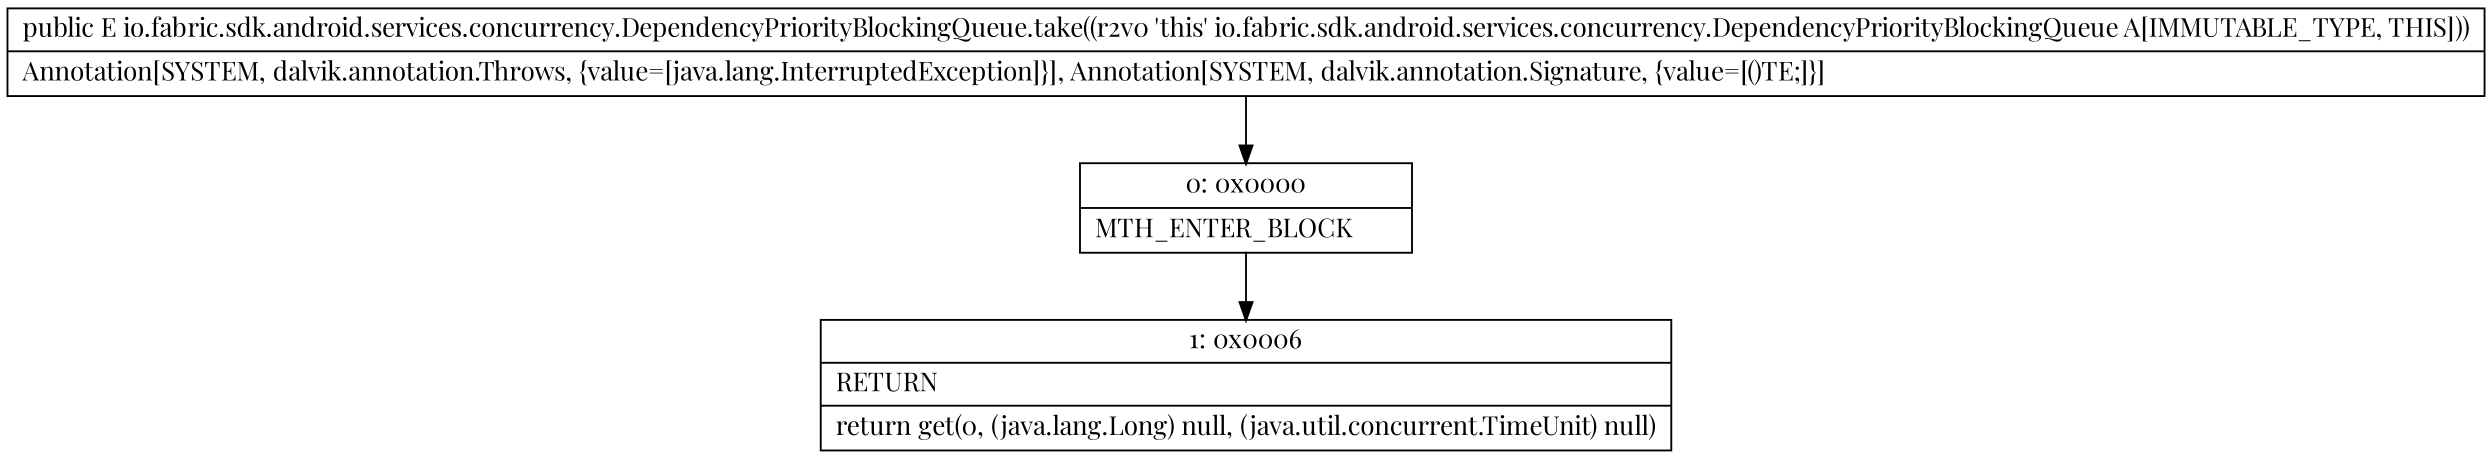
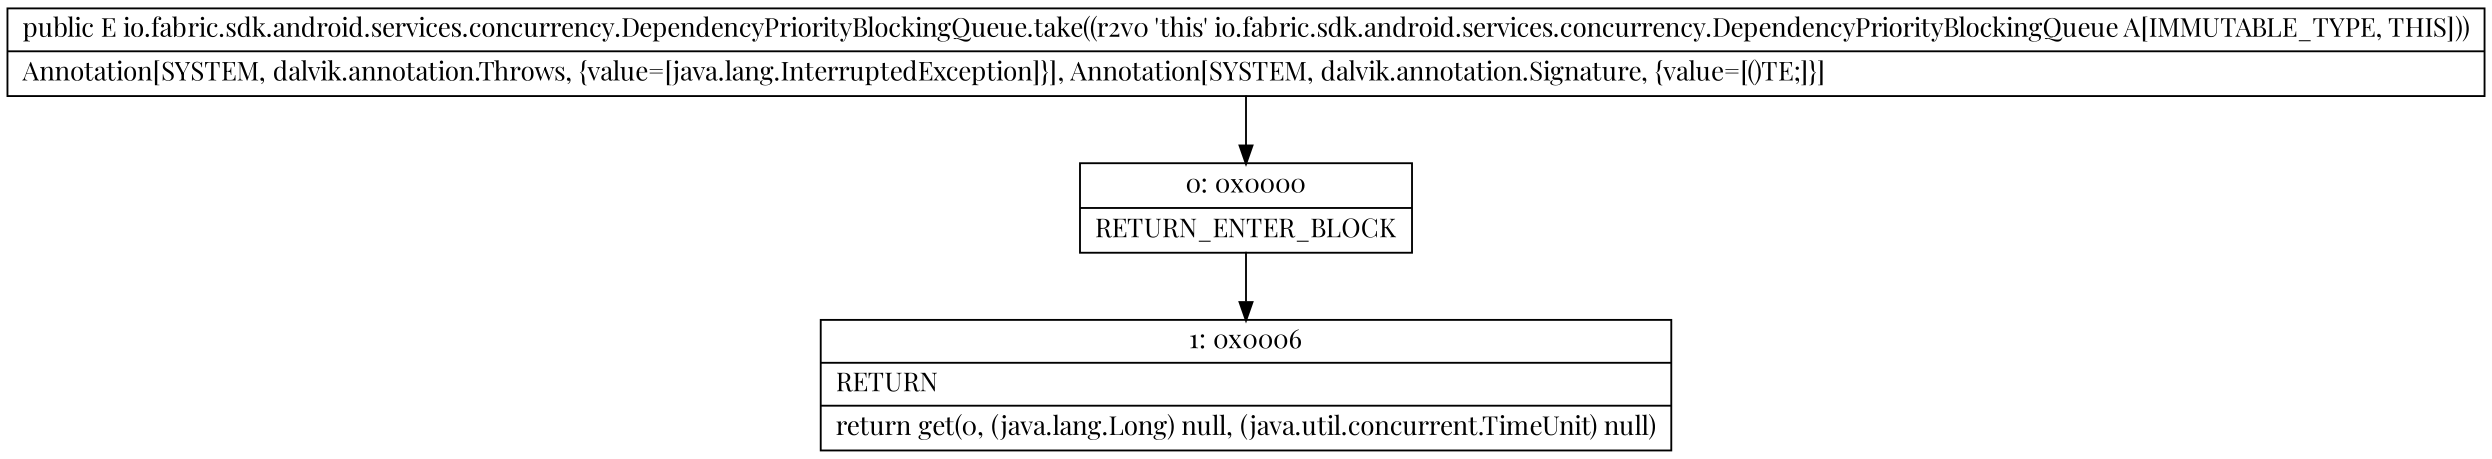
node "0: 0x0000": text "MTH_ENTER_BLOCK" -> "RETURN_ENTER_BLOCK"
